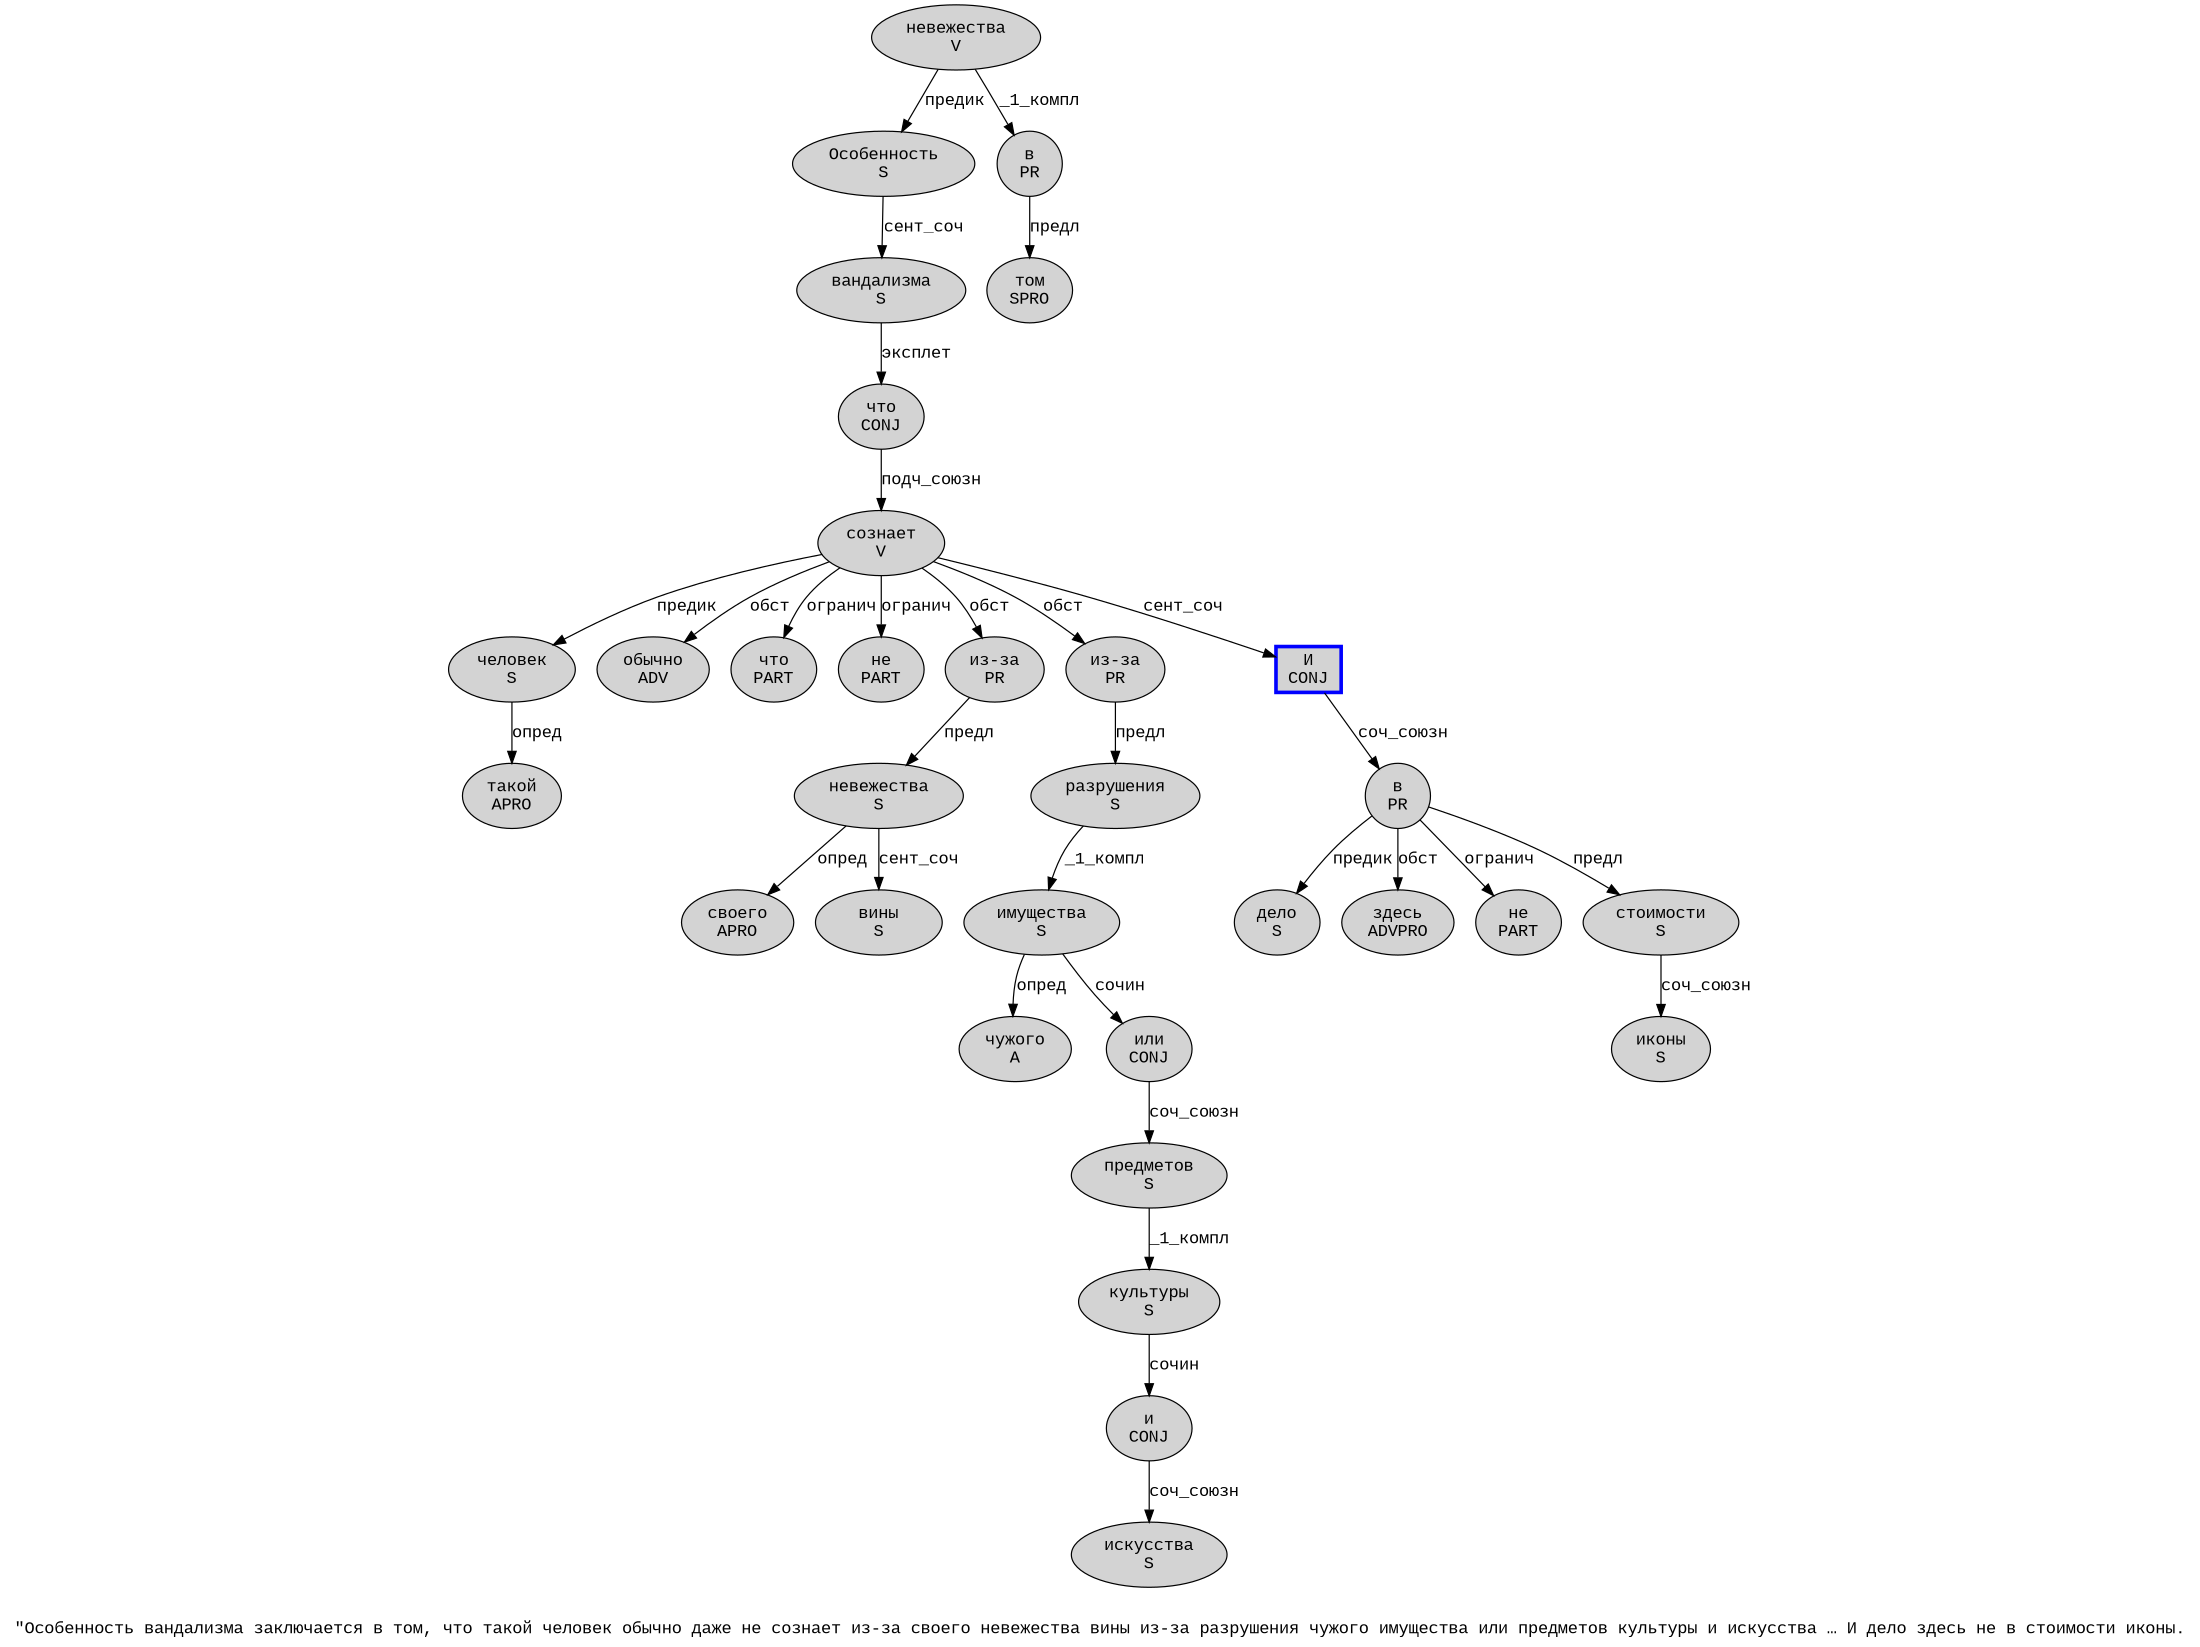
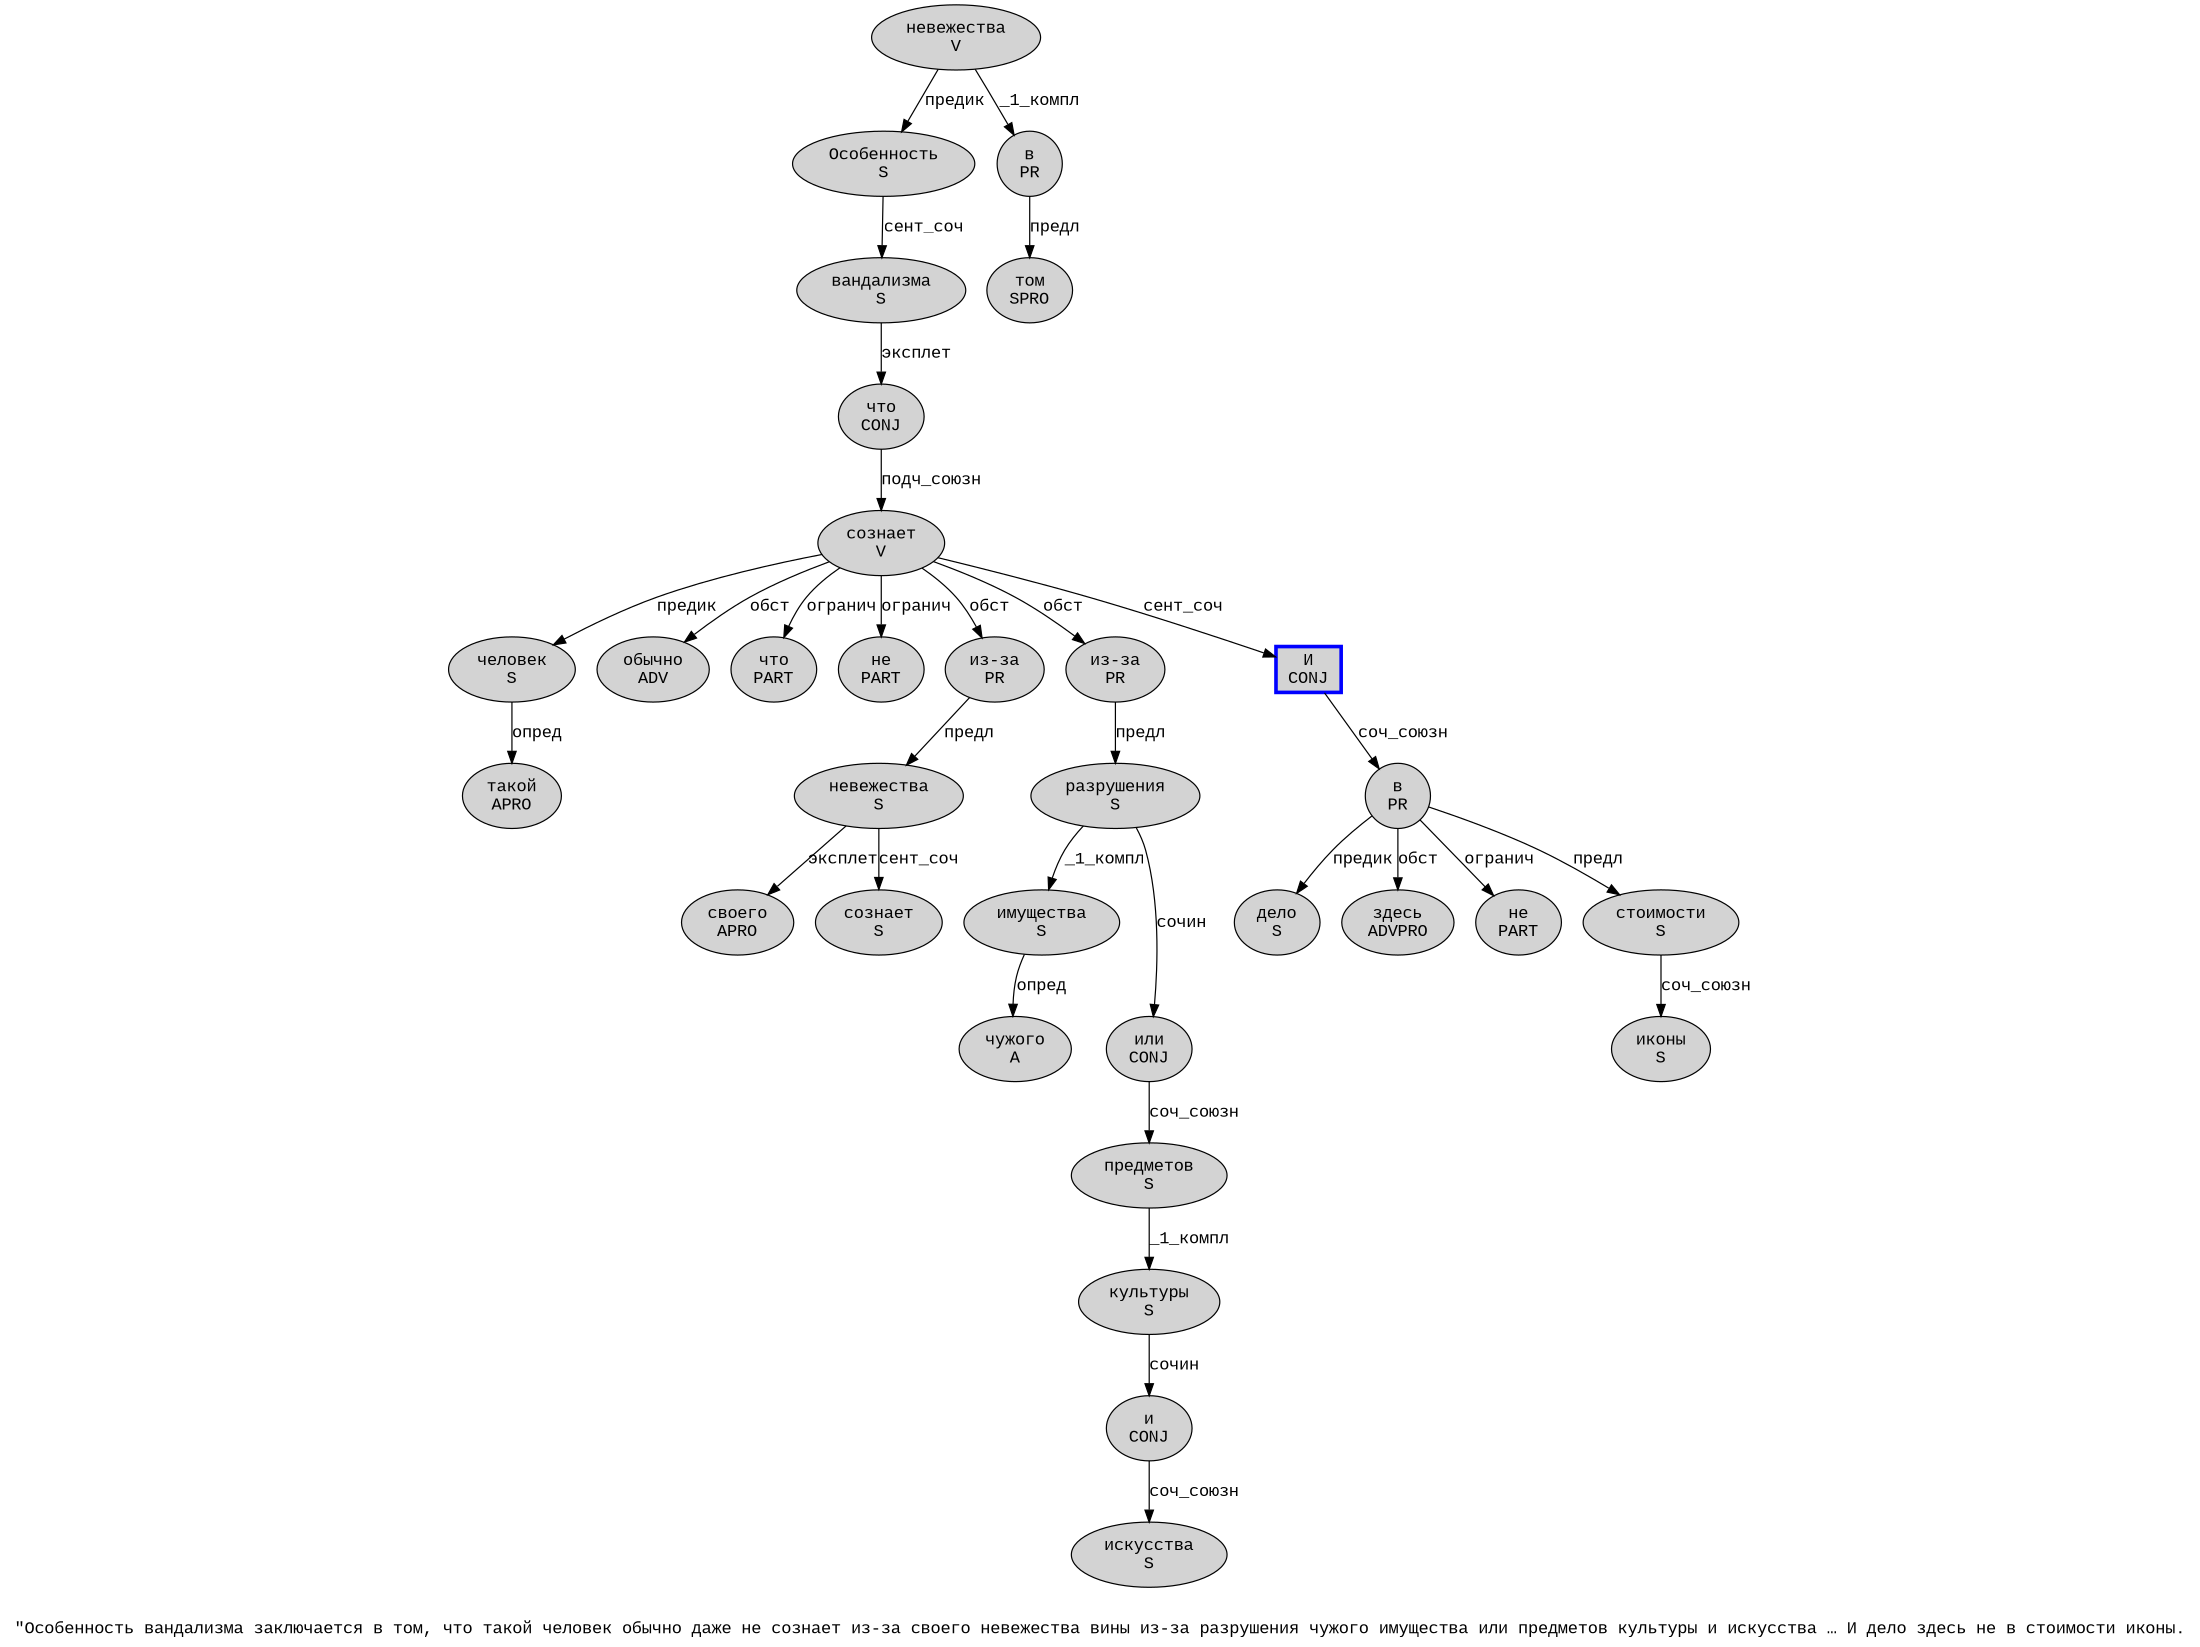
edge "невежества S" -> "своего APRO": label "опред" -> "эксплет"
node "вины S": label "вины S" -> "сознает S"
edge "имущества S" -> "или CONJ": now "разрушения S" -> "или CONJ"
